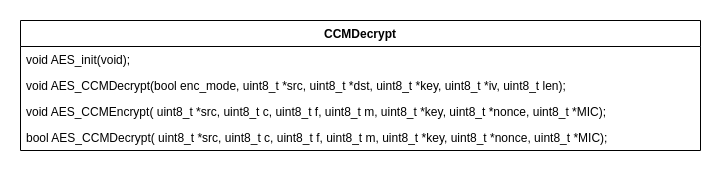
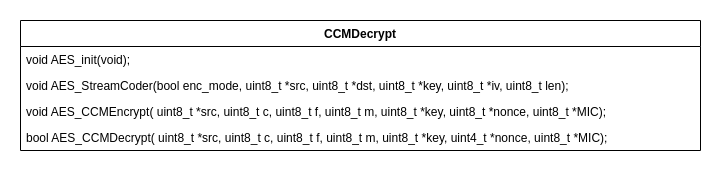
node "void AES_CCMDecrypt(bool enc_mode, uint8_t *src, uint8_t *dst, uint8_t *key, uint8_t *iv, uint8_t len);": label "void AES_CCMDecrypt(bool enc_mode, uint8_t *src, uint8_t *dst, uint8_t *key, uint8_t *iv, uint8_t len);" -> "void AES_StreamCoder(bool enc_mode, uint8_t *src, uint8_t *dst, uint8_t *key, uint8_t *iv, uint8_t len);"
node "bool AES_CCMDecrypt( uint8_t *src, uint8_t c, uint8_t f, uint8_t m, uint8_t *key, uint8_t *nonce, uint8_t *MIC);": label "bool AES_CCMDecrypt( uint8_t *src, uint8_t c, uint8_t f, uint8_t m, uint8_t *key, uint8_t *nonce, uint8_t *MIC);" -> "bool AES_CCMDecrypt( uint8_t *src, uint8_t c, uint8_t f, uint8_t m, uint8_t *key, uint4_t *nonce, uint8_t *MIC);"
